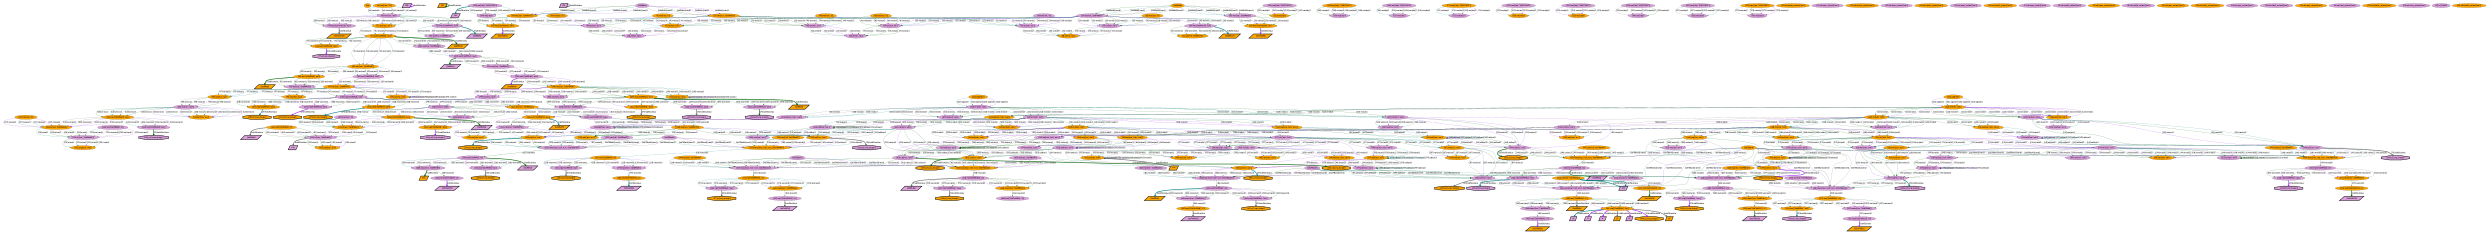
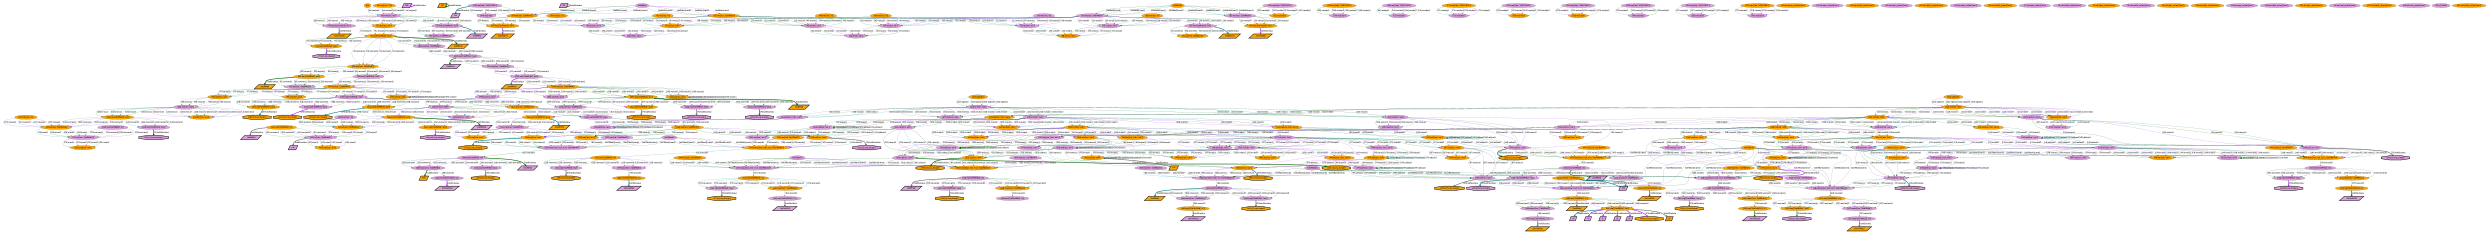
edge "[368] movzx(['eax', ['edi', 'ecx'], '[0xb7f8be42]'])" -> "[372] mov(['[0xbffff46d]', 'al'])": removed, label "[368] movzx(al)0"
node "CF": fillcolor orange -> plum
